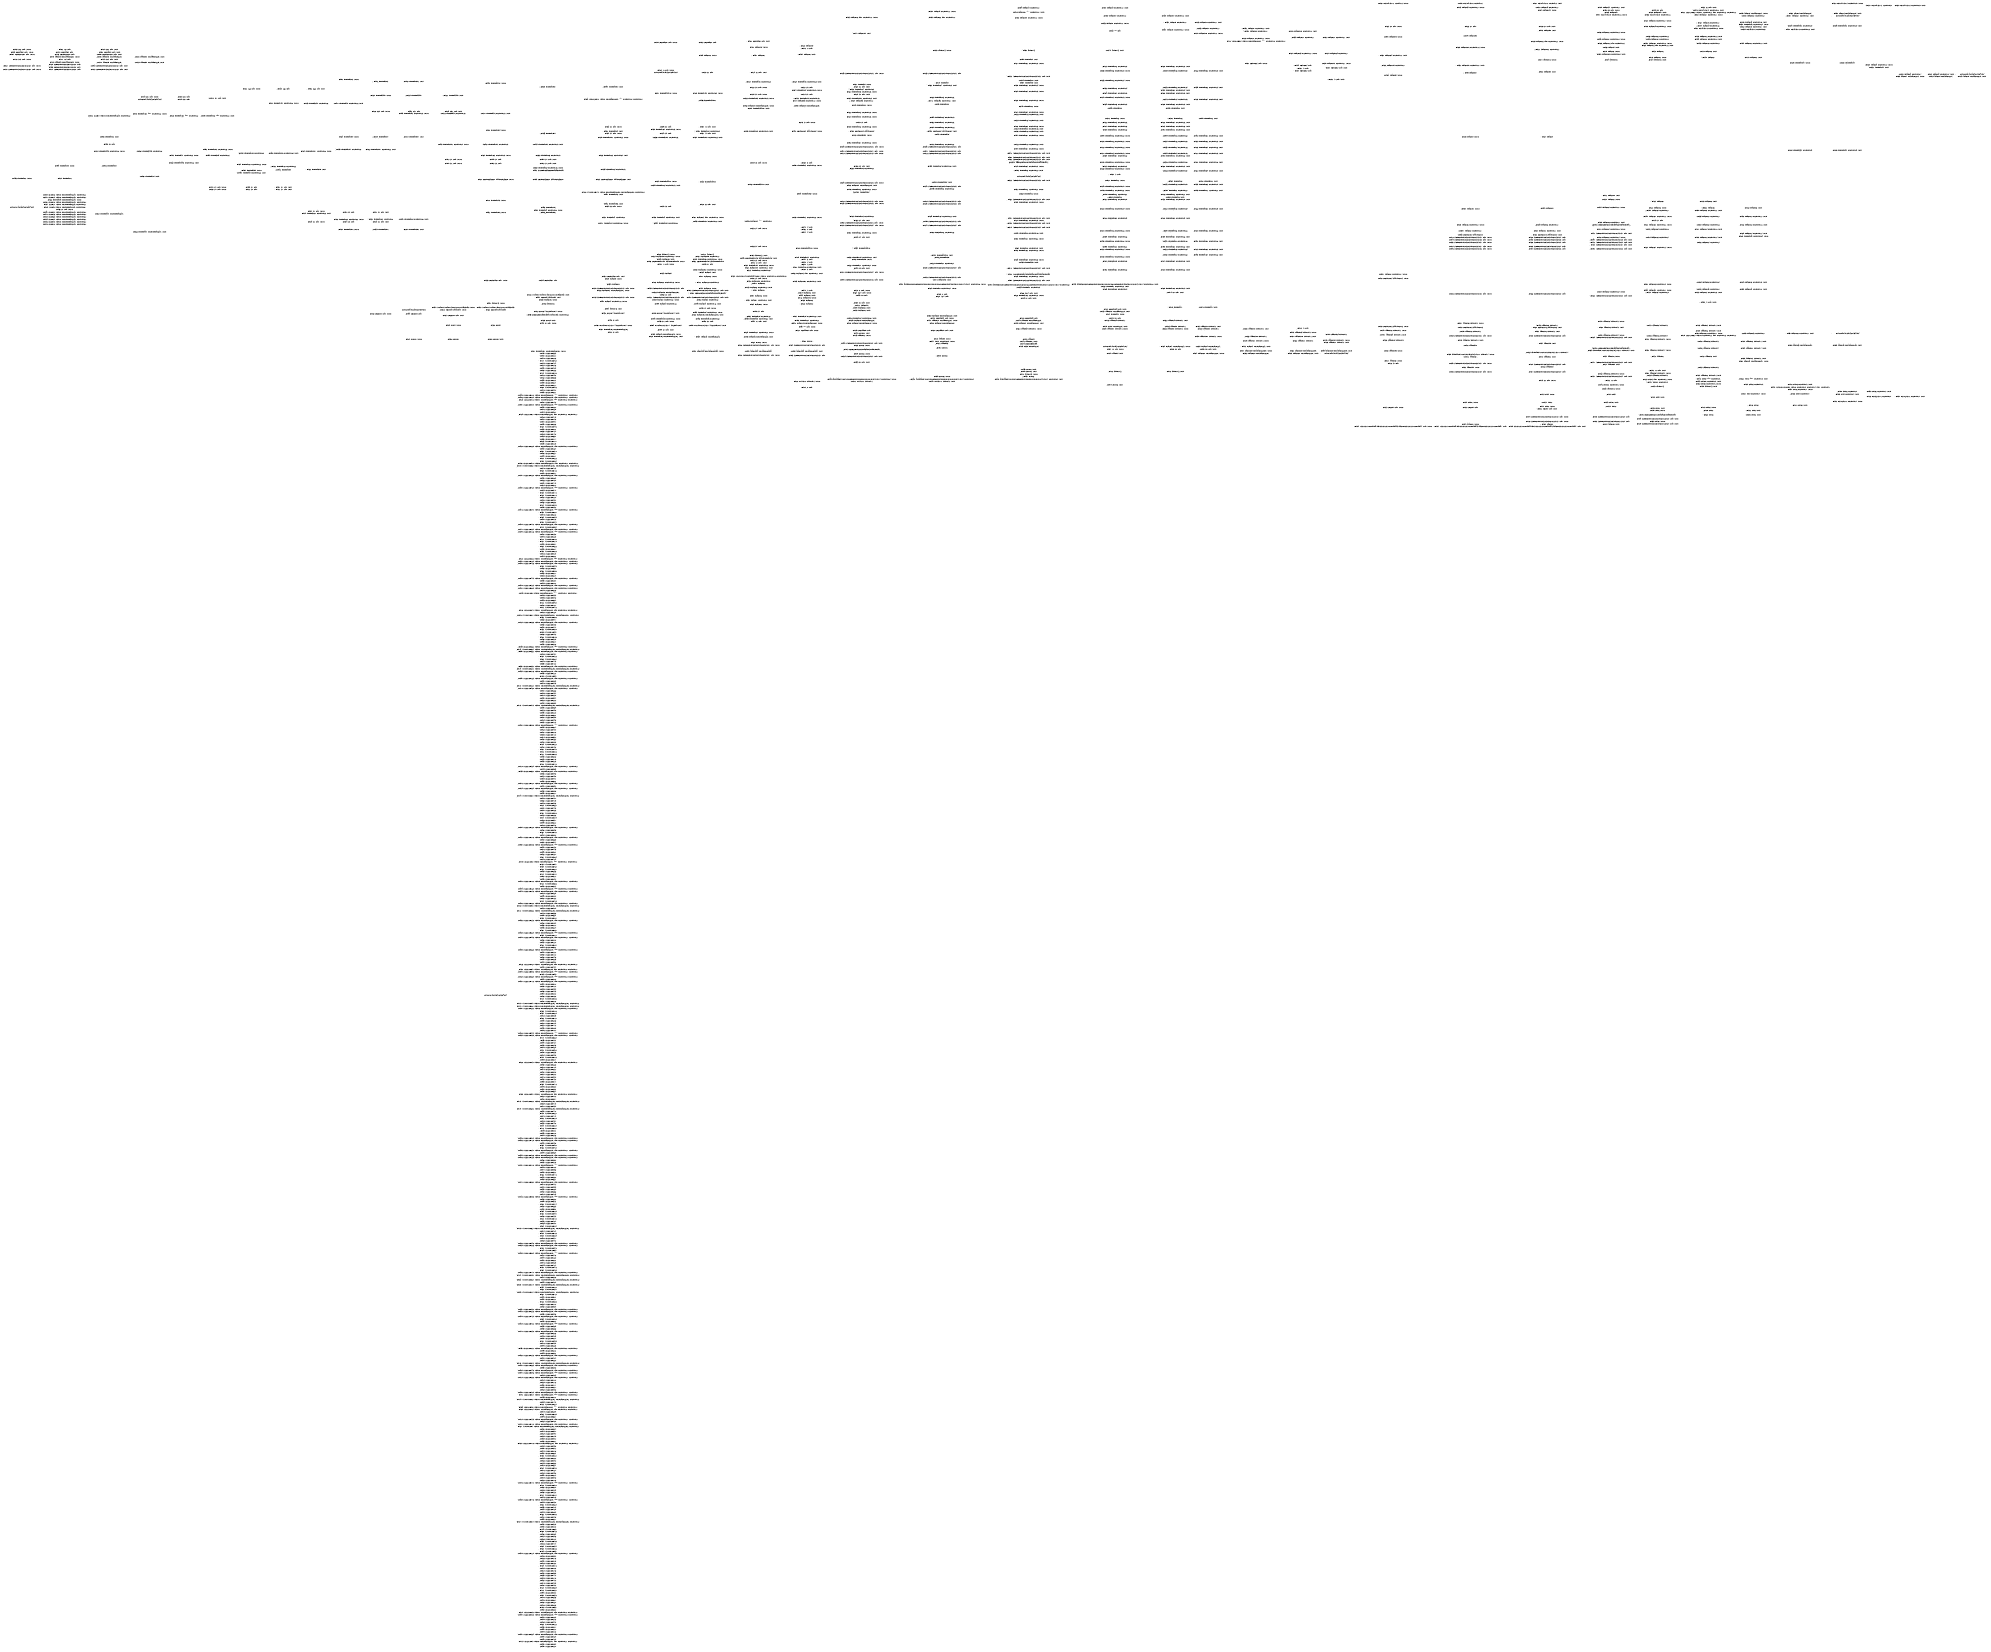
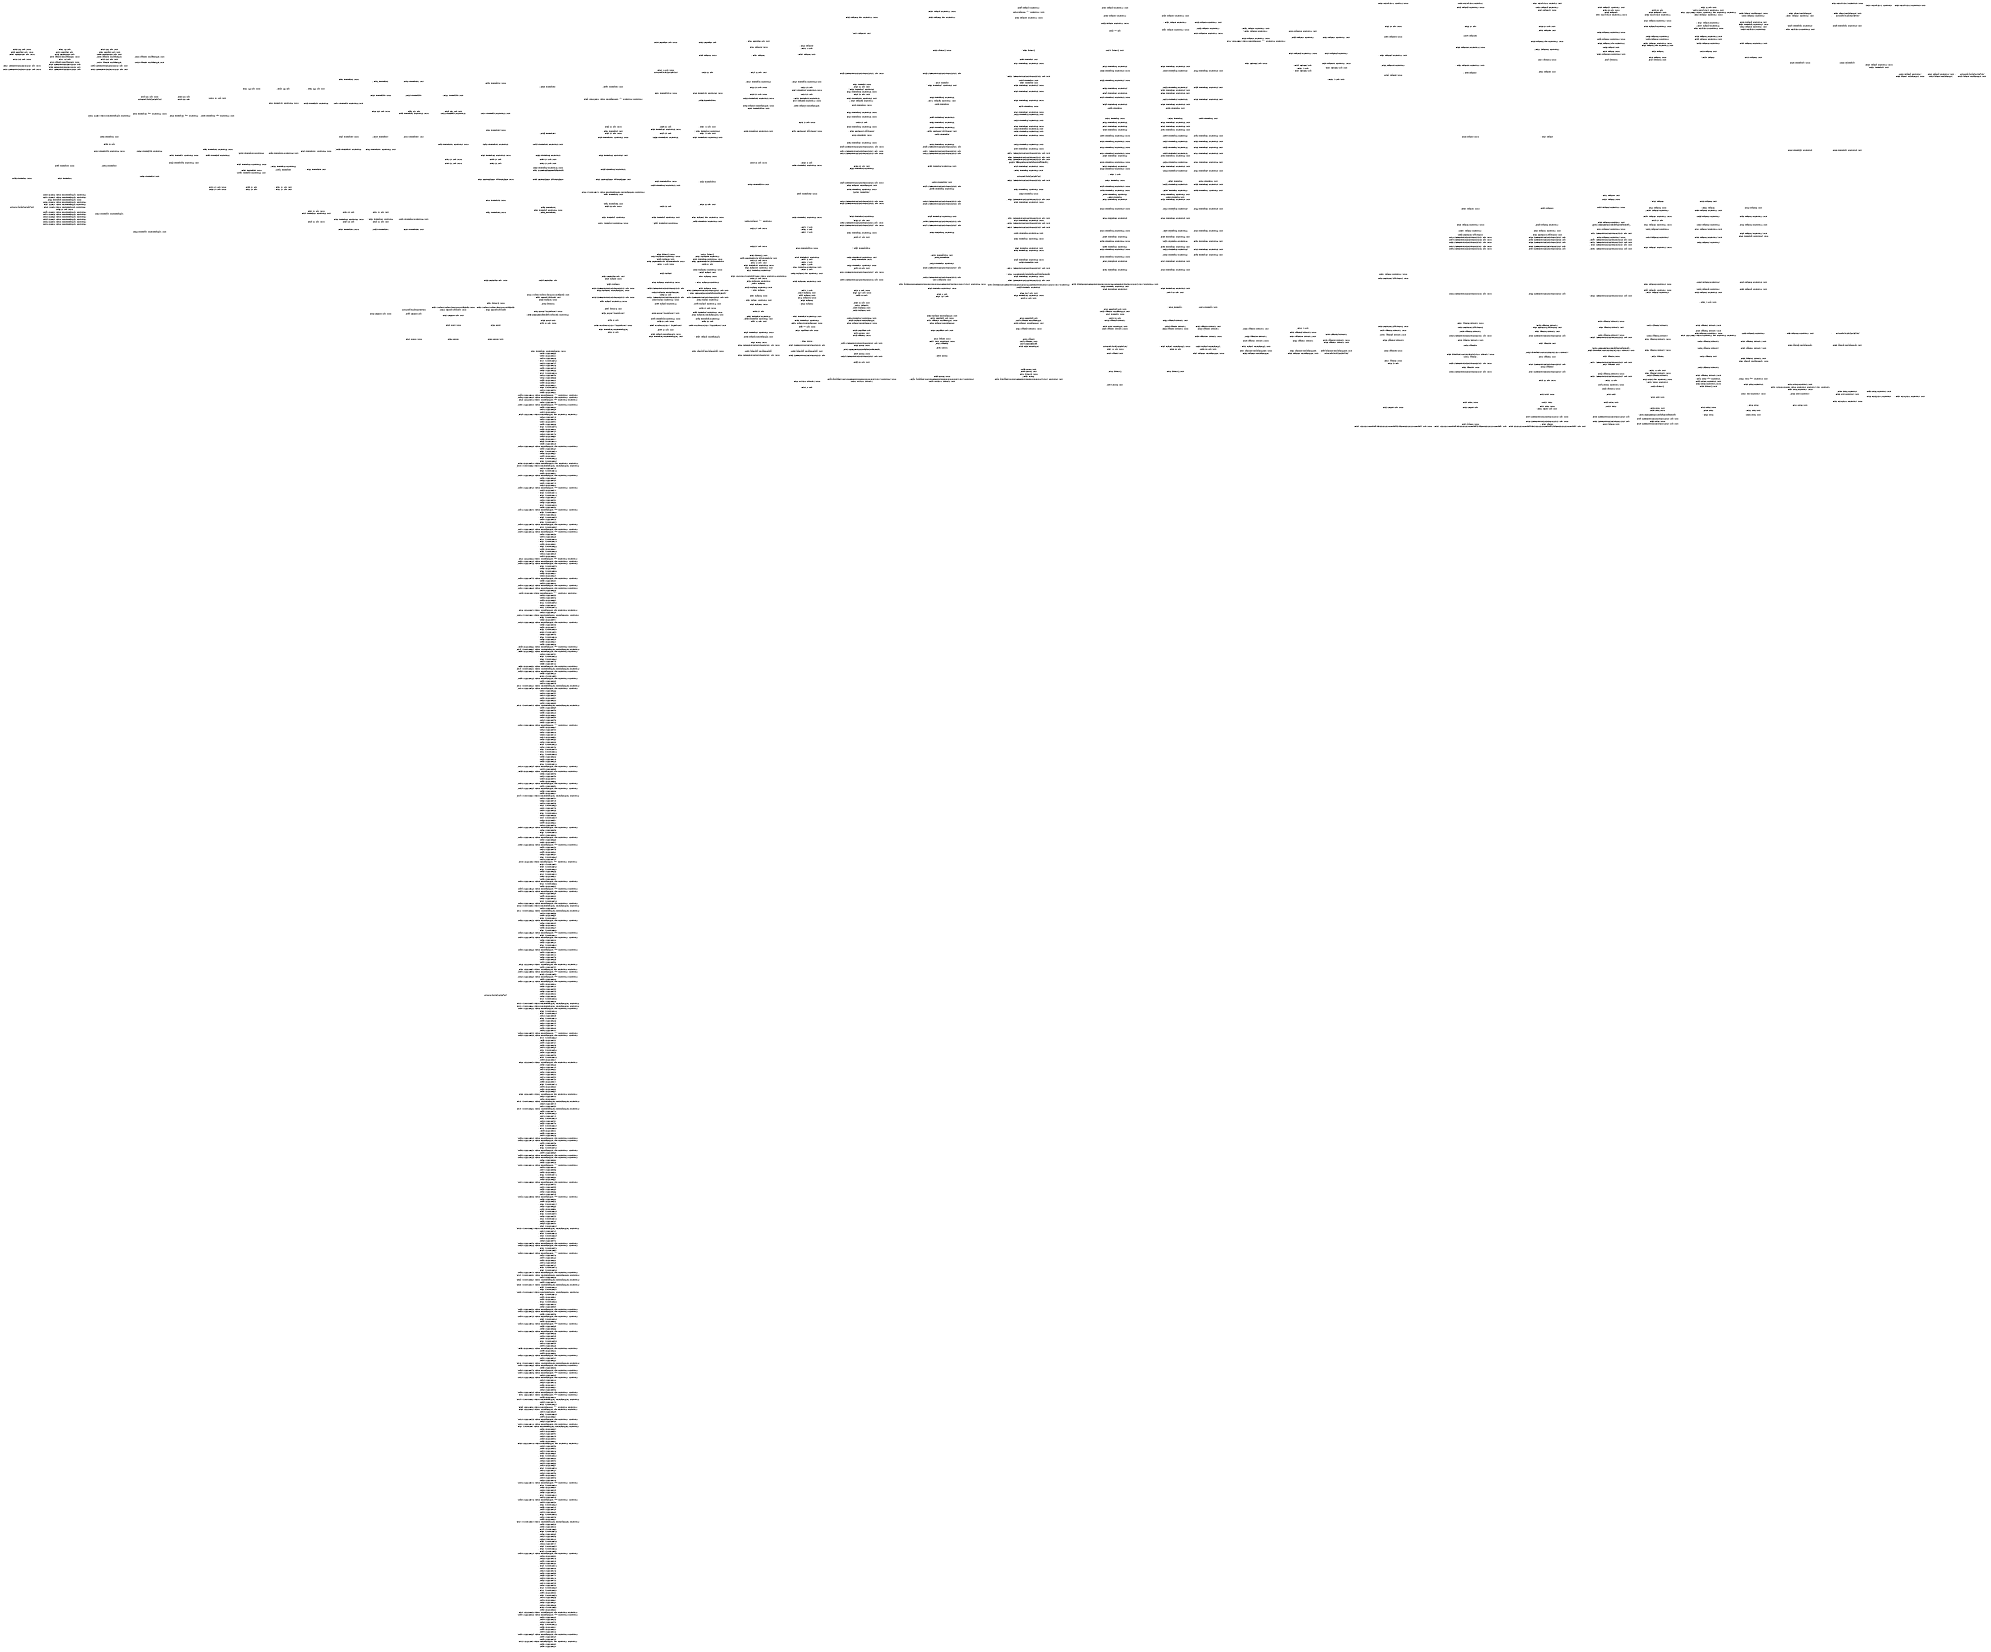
node "CE0x4c24340": removed
